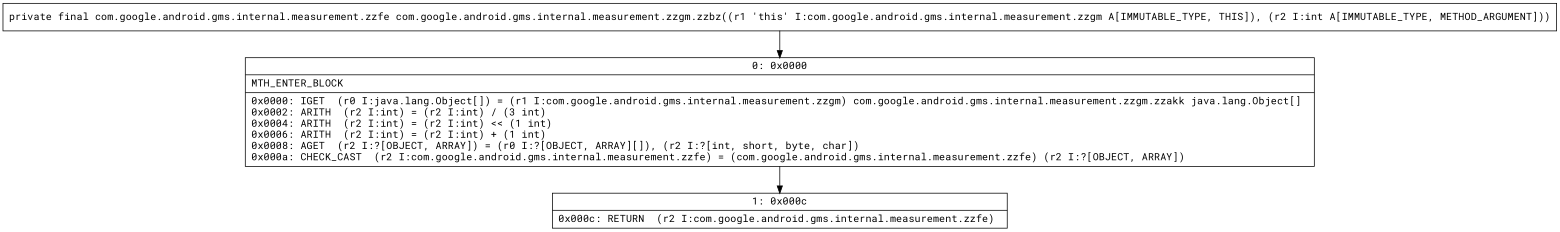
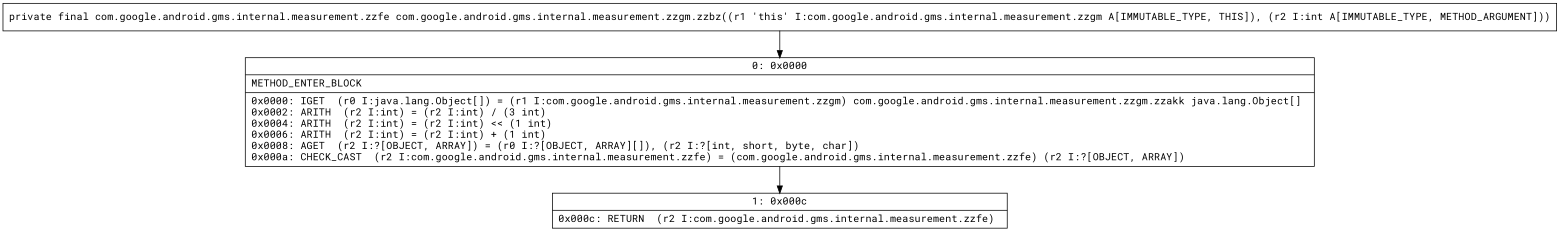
node "0: 0x0000": text "MTH_ENTER_BLOCK" -> "METHOD_ENTER_BLOCK"
